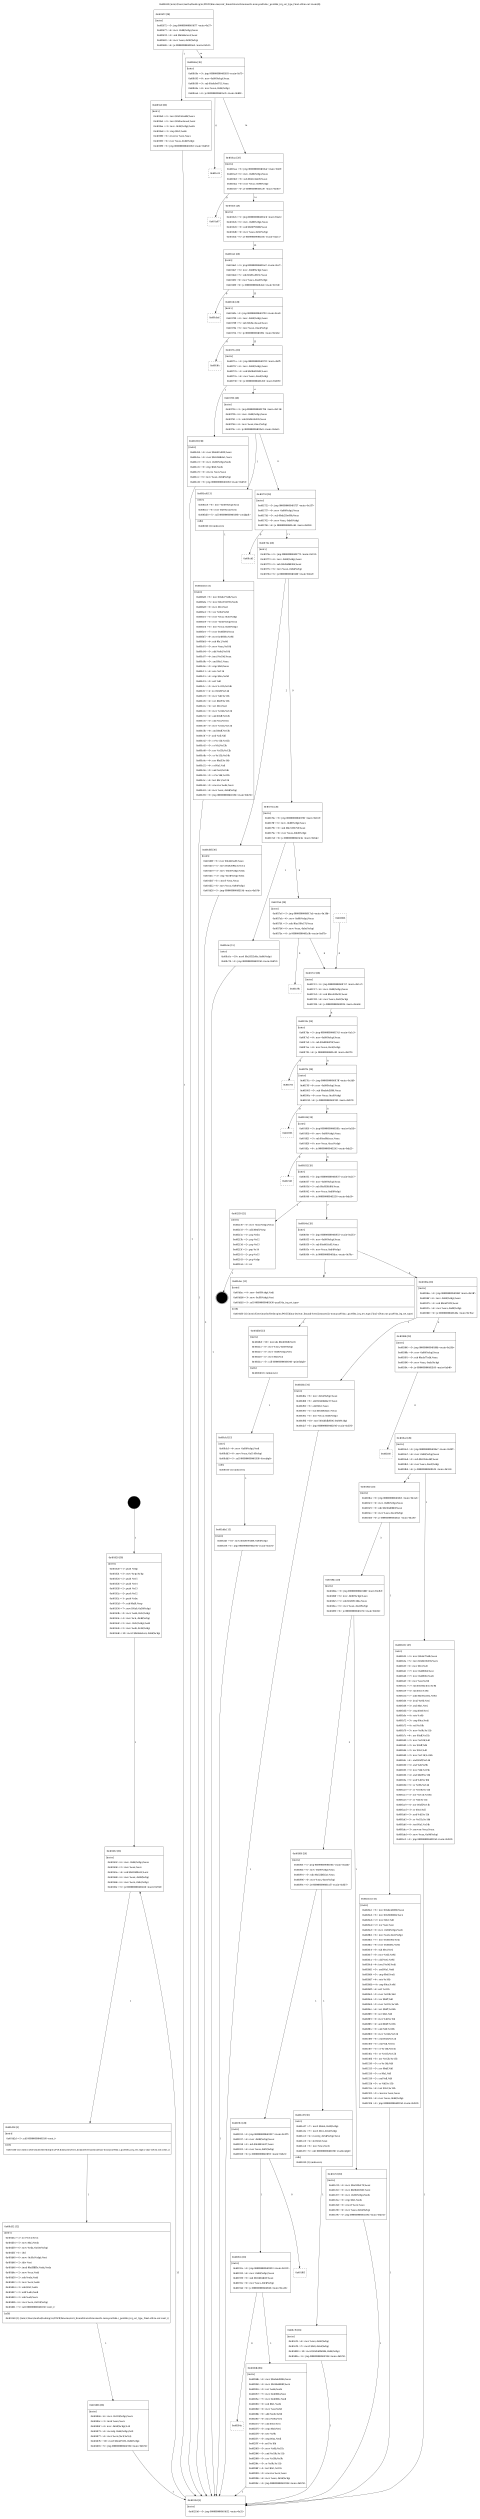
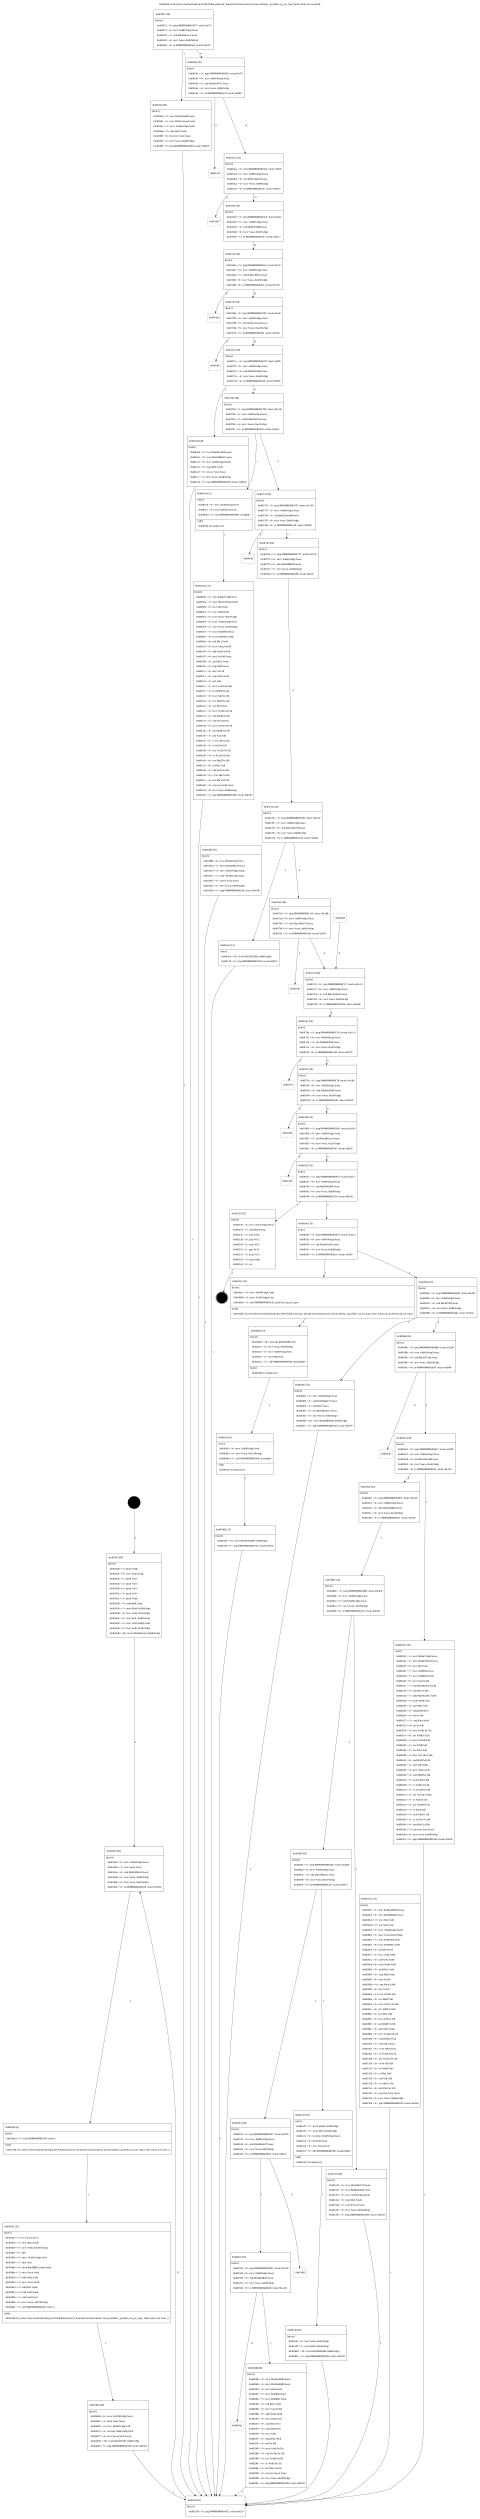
edge "0x40176e [28]" -> "0x401d0f [30]": removed, label "2"
edge "0x401886 [28]" -> "0x4018a2 [28]": added, label "5"
edge "0x4018be [28]" -> "0x4020a1 [143]": removed, label "1"
